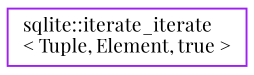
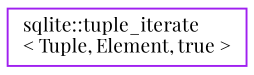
node "sqlite::iterate_iterate < Tuple, Element, true >": label "sqlite::iterate_iterate < Tuple, Element, true >" -> "sqlite::tuple_iterate < Tuple, Element, true >"
